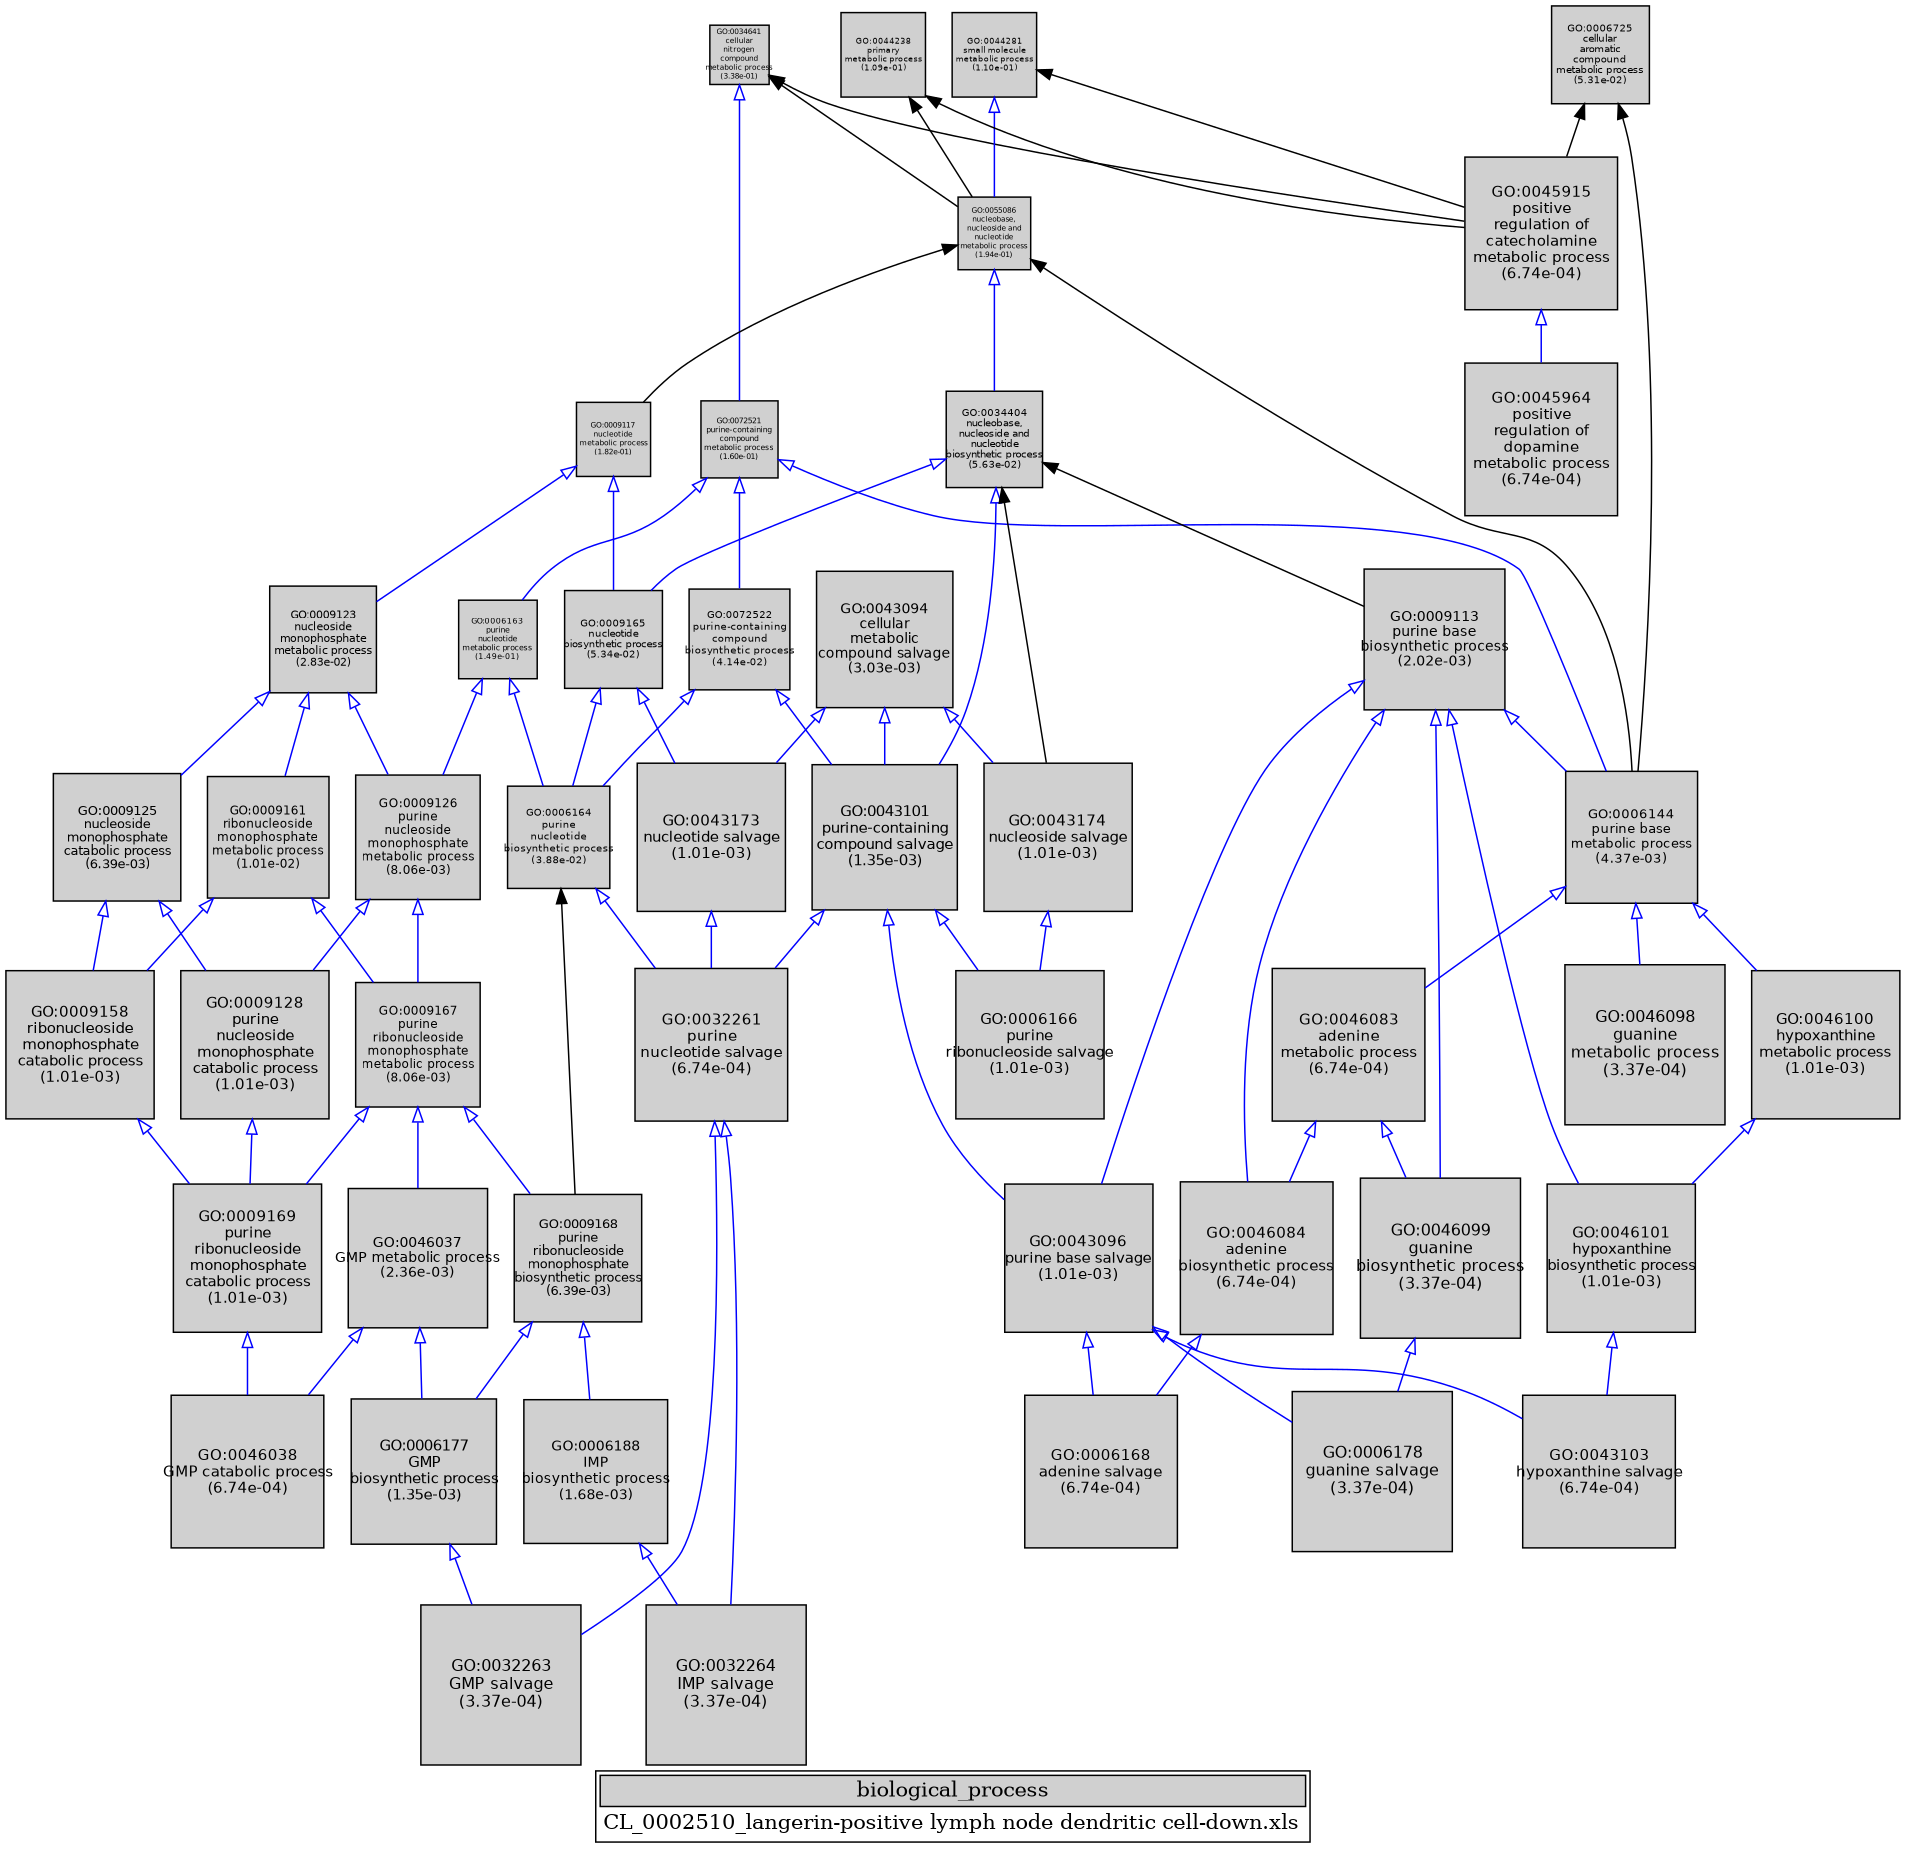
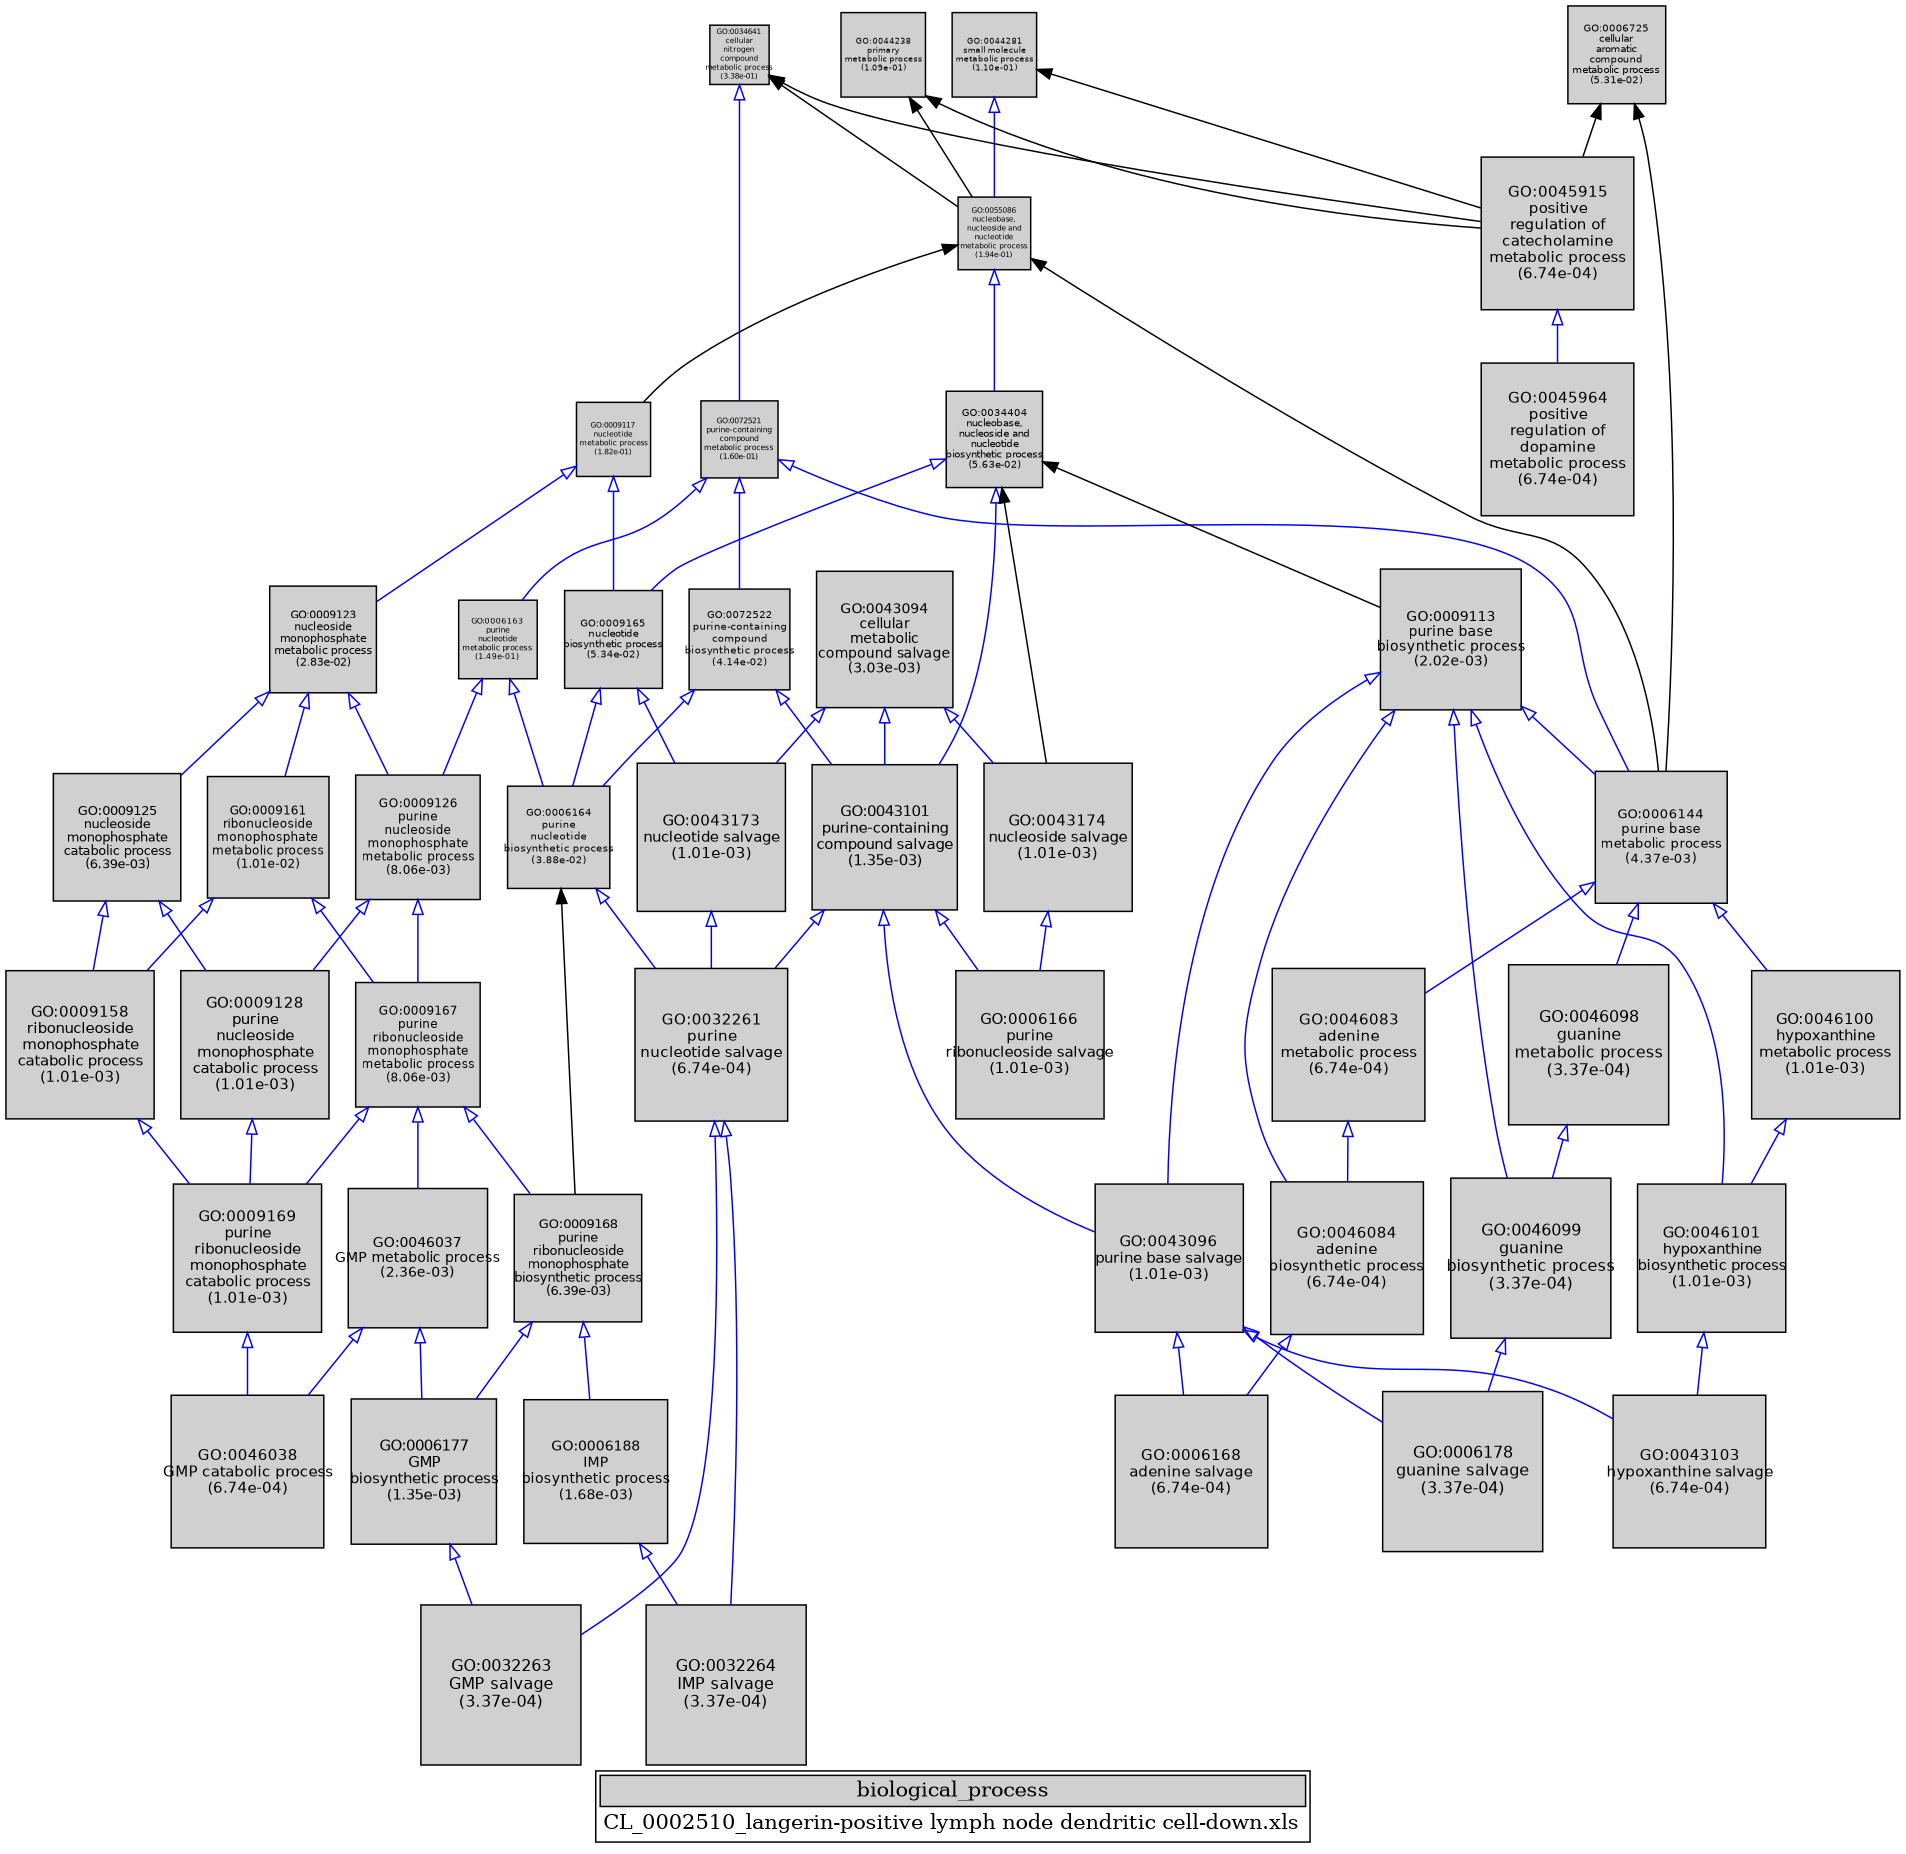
edge "GO:0046099" -> "GO:0046083": now "GO:0046099" -> "GO:0046098"
